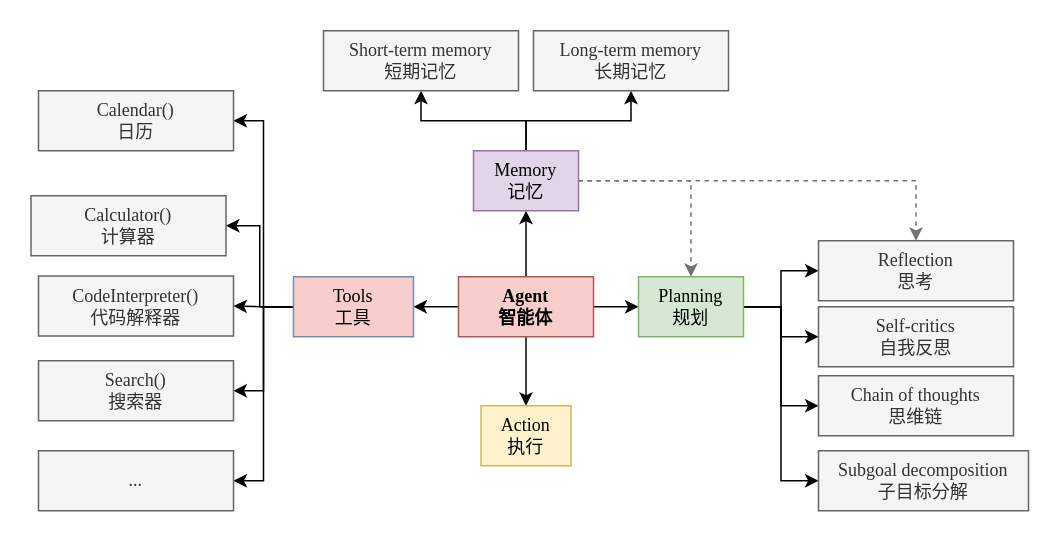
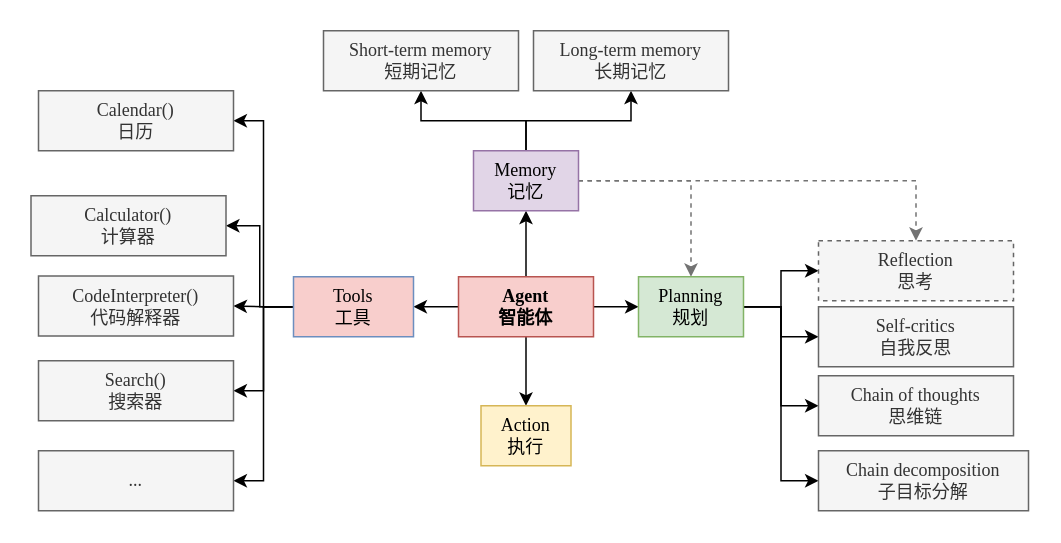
node "Reflection 思考": style solid -> dashed
node "Subgoal decomposition 子目标分解": label "Subgoal decomposition 子目标分解" -> "Chain decomposition 子目标分解"
